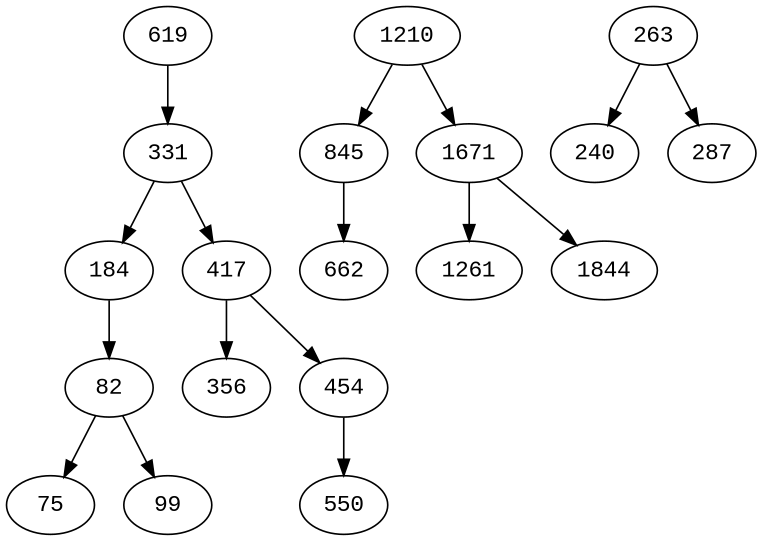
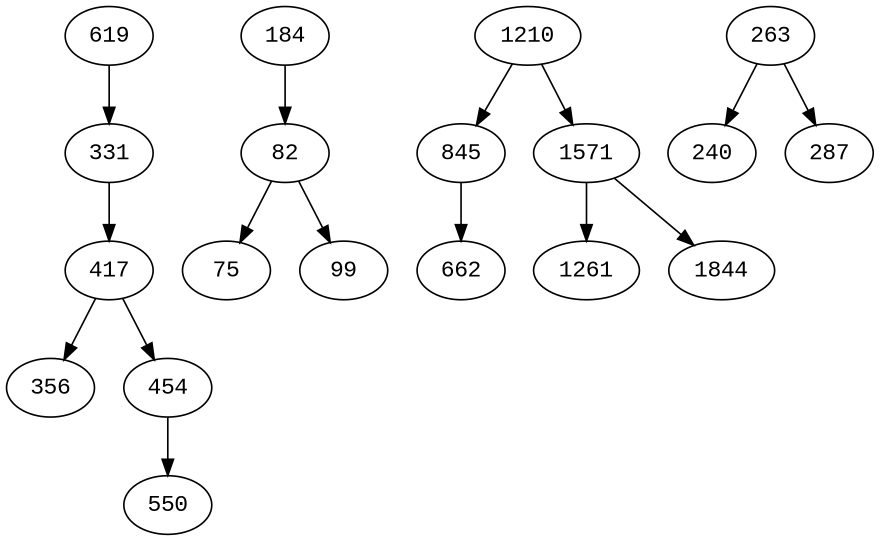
node "1671": label "1671" -> "1571"
edge "331" -> "184": removed
